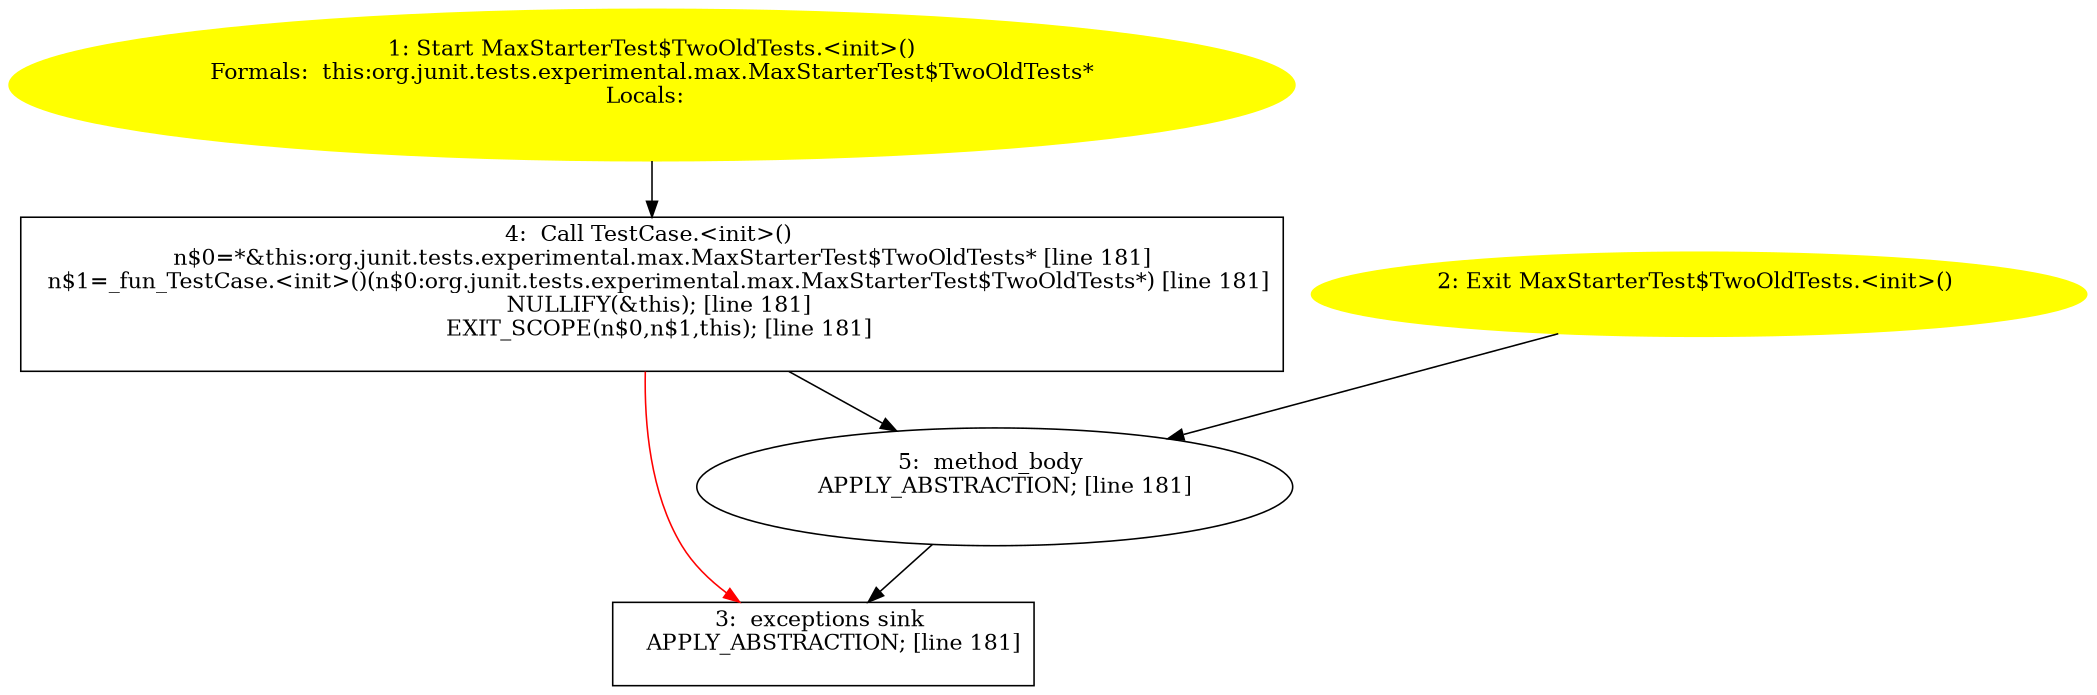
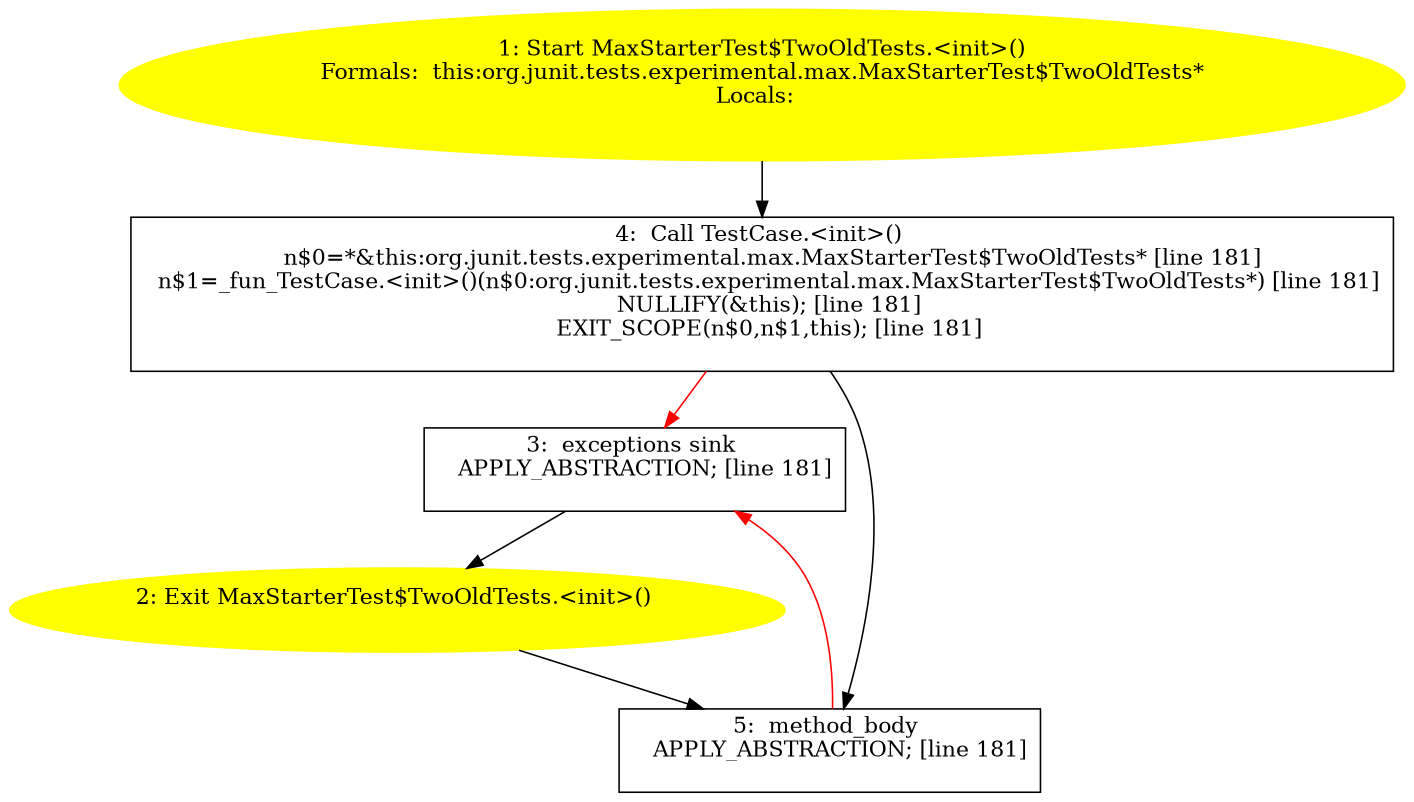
node "5:  method_body APPLY_ABSTRACTION; [line 181]": shape ellipse -> box
edge "3:  exceptions sink APPLY_ABSTRACTION; [line 181]" -> "2: Exit MaxStarterTest$TwoOldTests.<init>()": added
edge "5:  method_body APPLY_ABSTRACTION; [line 181]" -> "3:  exceptions sink APPLY_ABSTRACTION; [line 181]": color black -> red
